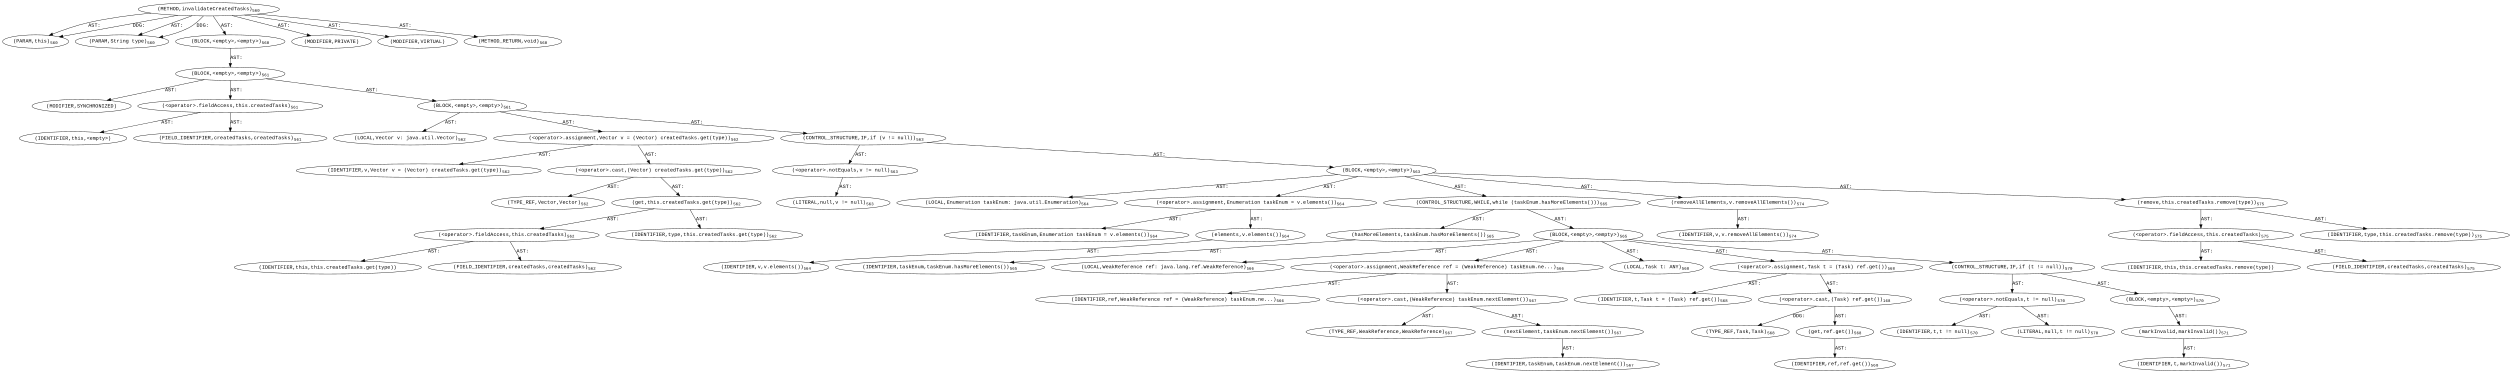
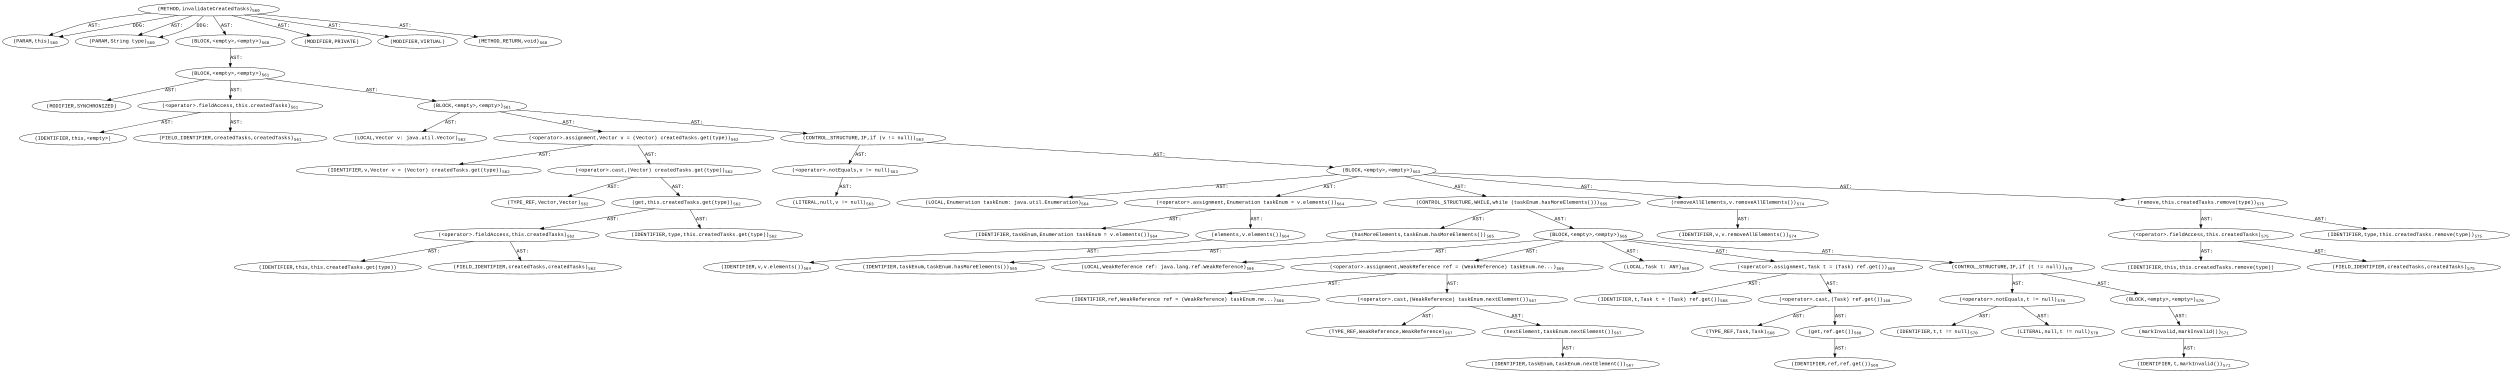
edge "(<operator>.cast,(Task) ref.get())" -> "(TYPE_REF,Task,Task)": label "DDG: " -> "AST: "
